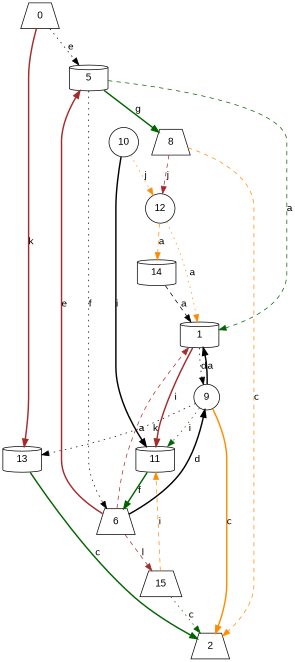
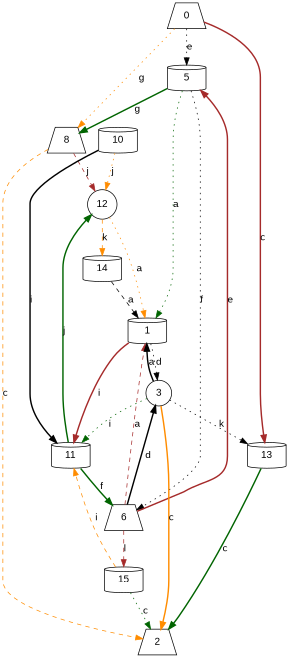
edge "0" -> "8": added, label "g"
node "10": shape circle -> cylinder
edge "5" -> "1": style dashed -> dotted
edge "0" -> "13": label "k" -> "c"
edge "12" -> "14": label "a" -> "k"
edge "11" -> "12": added, label "j"
node "9": label "9" -> "3"
node "15": shape trapezium -> cylinder
